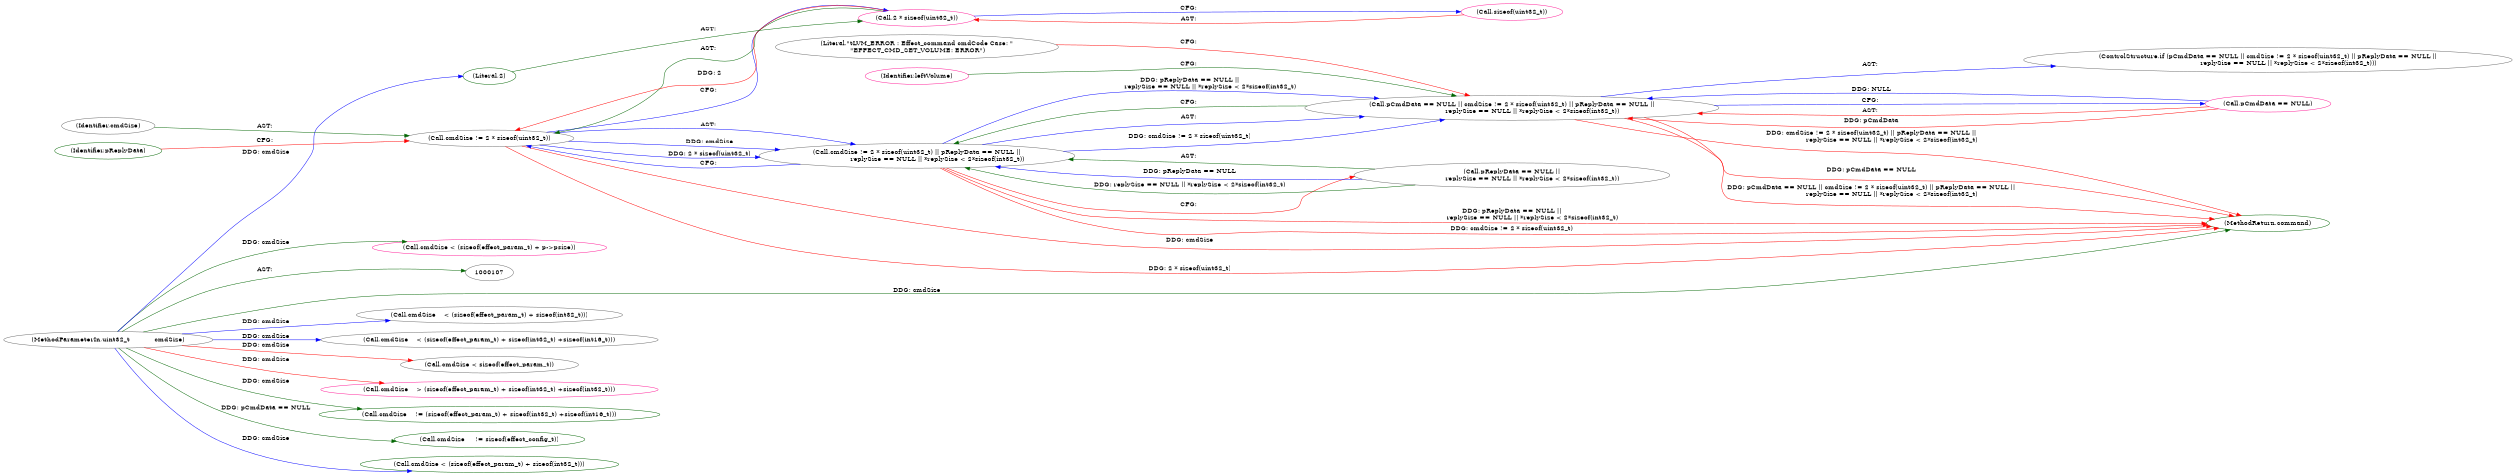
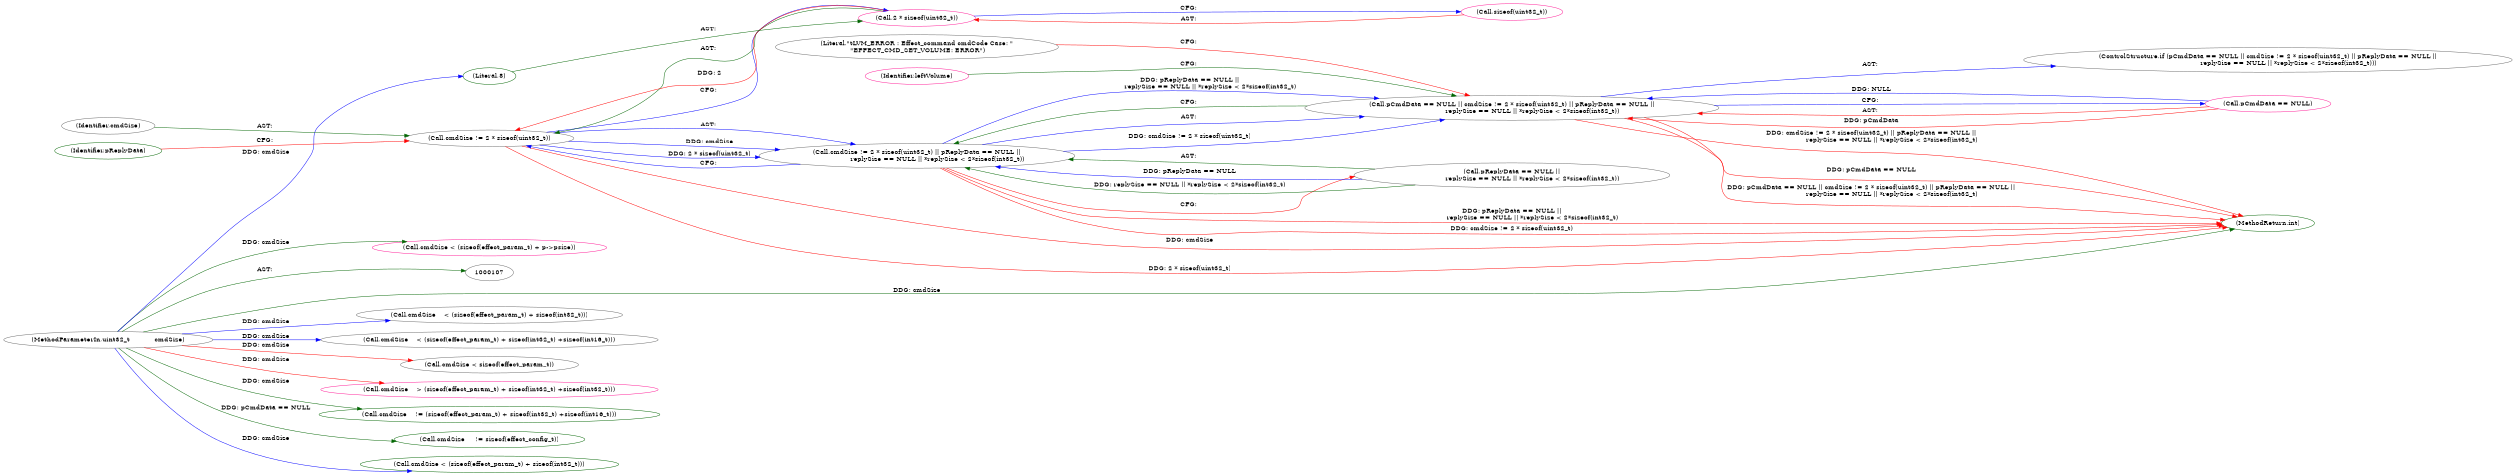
node "(Literal,2)": label "(Literal,2)" -> "(Literal,8)"
node "(MethodReturn,command)": label "(MethodReturn,command)" -> "(MethodReturn,int)"
